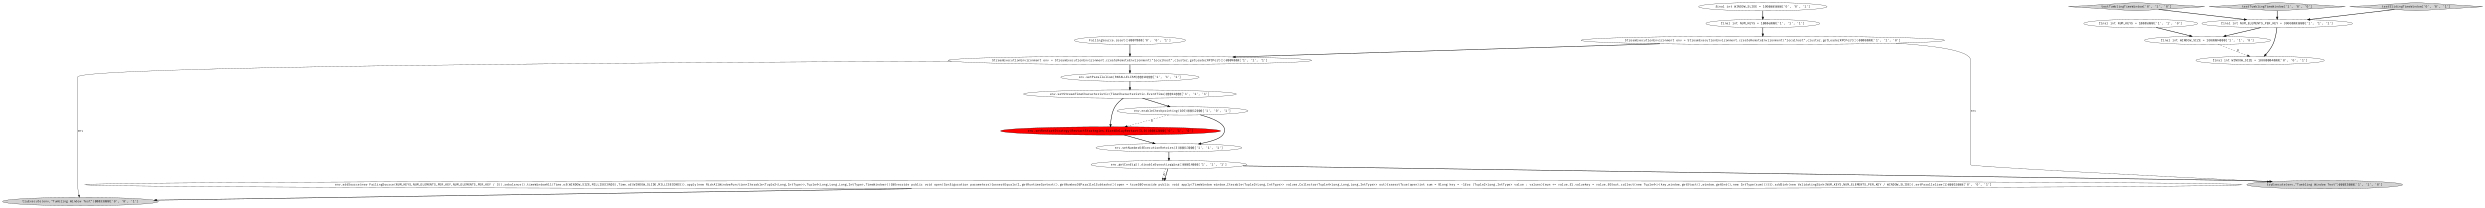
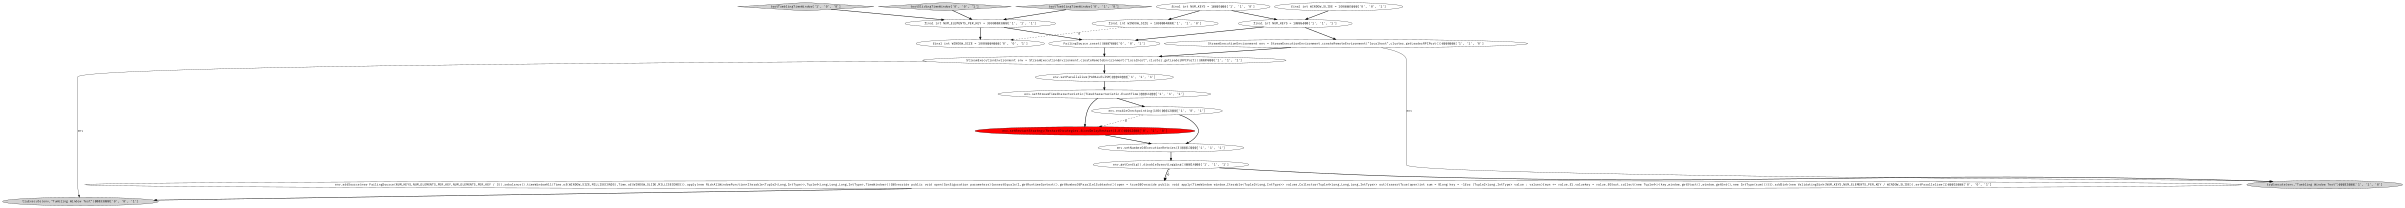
edge "final int NUM_KEYS = 1@@@5@@@['1', '1', '0']" -> "final int NUM_KEYS = 1@@@6@@@['1', '1', '1']": added
edge "final int NUM_ELEMENTS_PER_KEY = 3000@@@3@@@['1', '1', '1']" -> "final int WINDOW_SIZE = 100@@@4@@@['1', '1', '0']": now "final int NUM_ELEMENTS_PER_KEY = 3000@@@3@@@['1', '1', '1']" -> "FailingSource.reset()@@@7@@@['0', '0', '1']"
edge "final int NUM_KEYS = 1@@@6@@@['1', '1', '1']" -> "FailingSource.reset()@@@7@@@['0', '0', '1']": added
